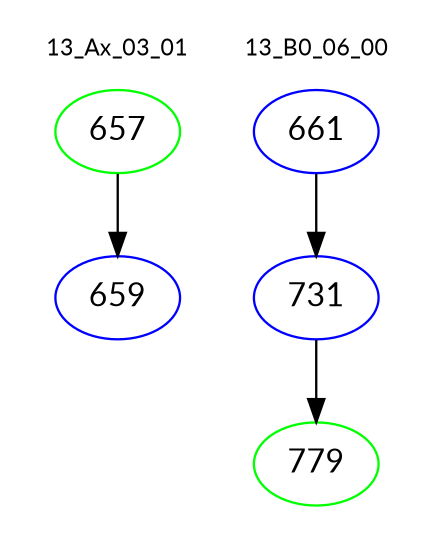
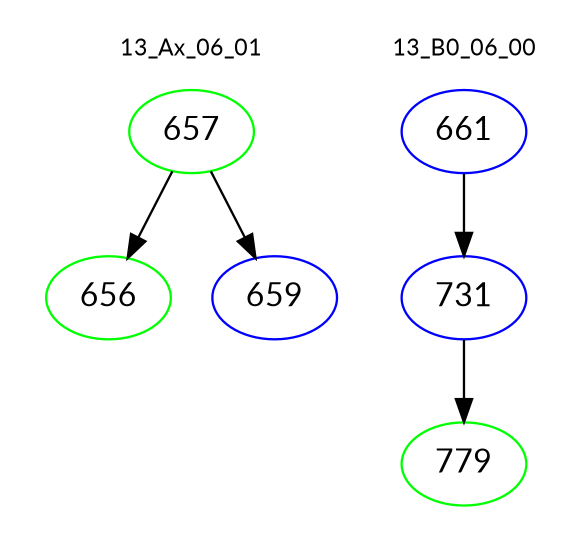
cluster "13_Ax_03_01": label "13_Ax_03_01" -> "13_Ax_06_01"
node "656": added
